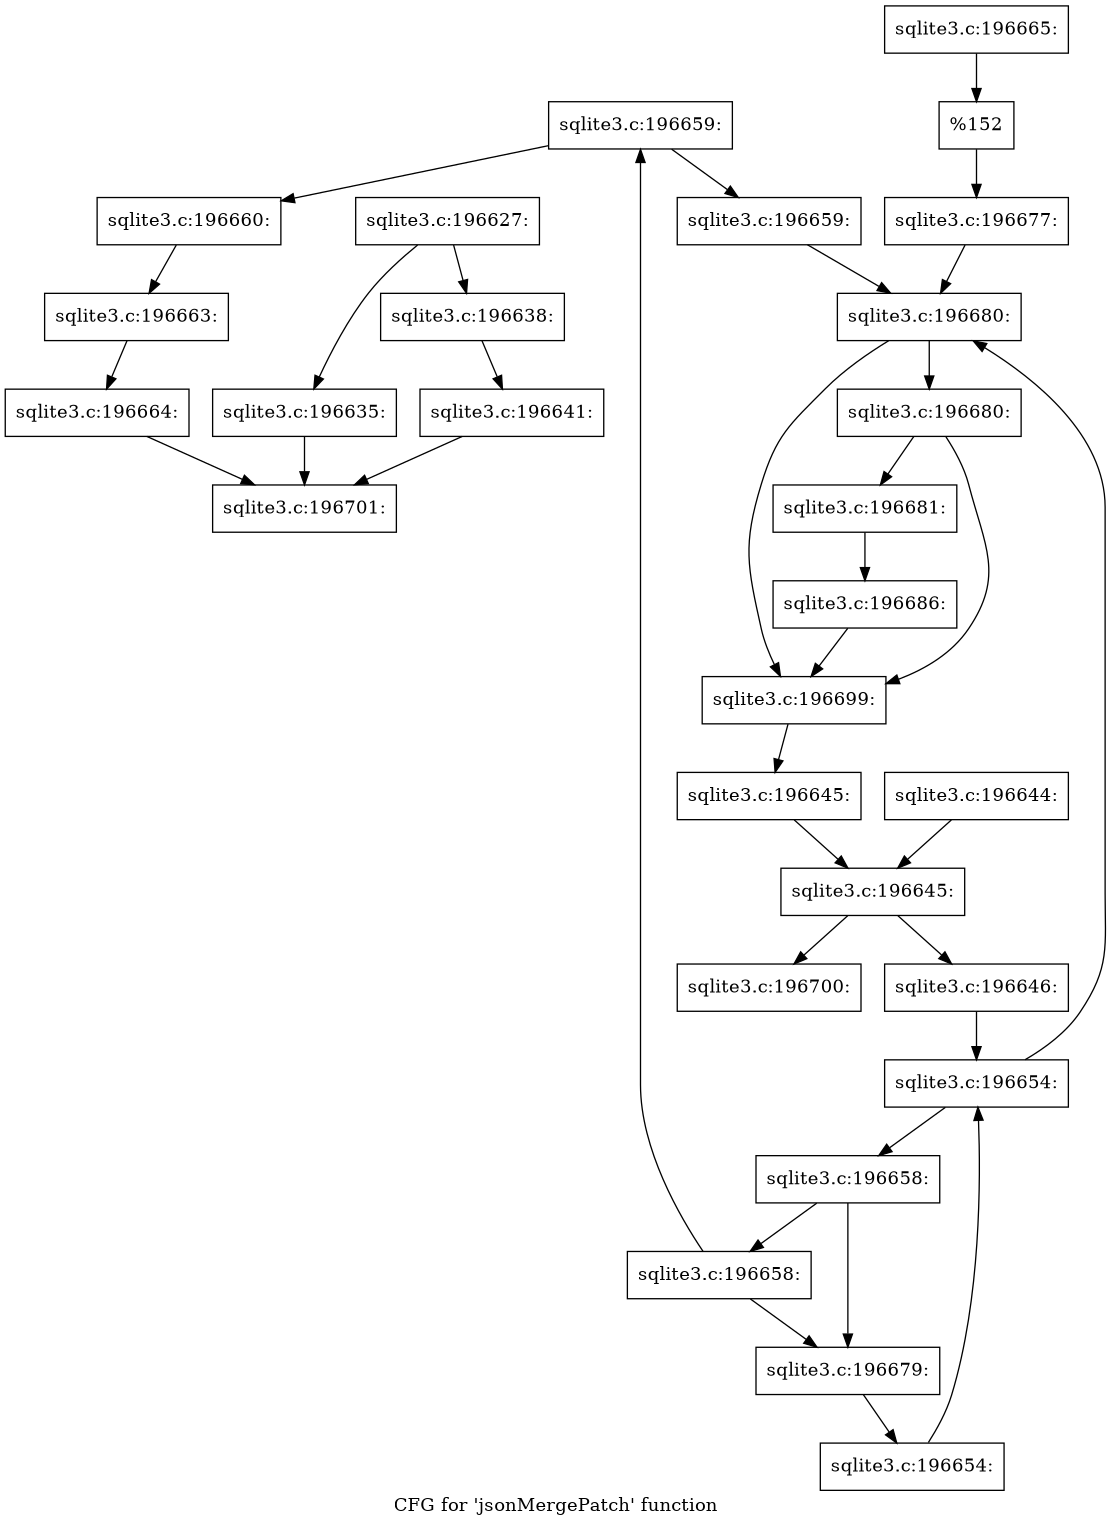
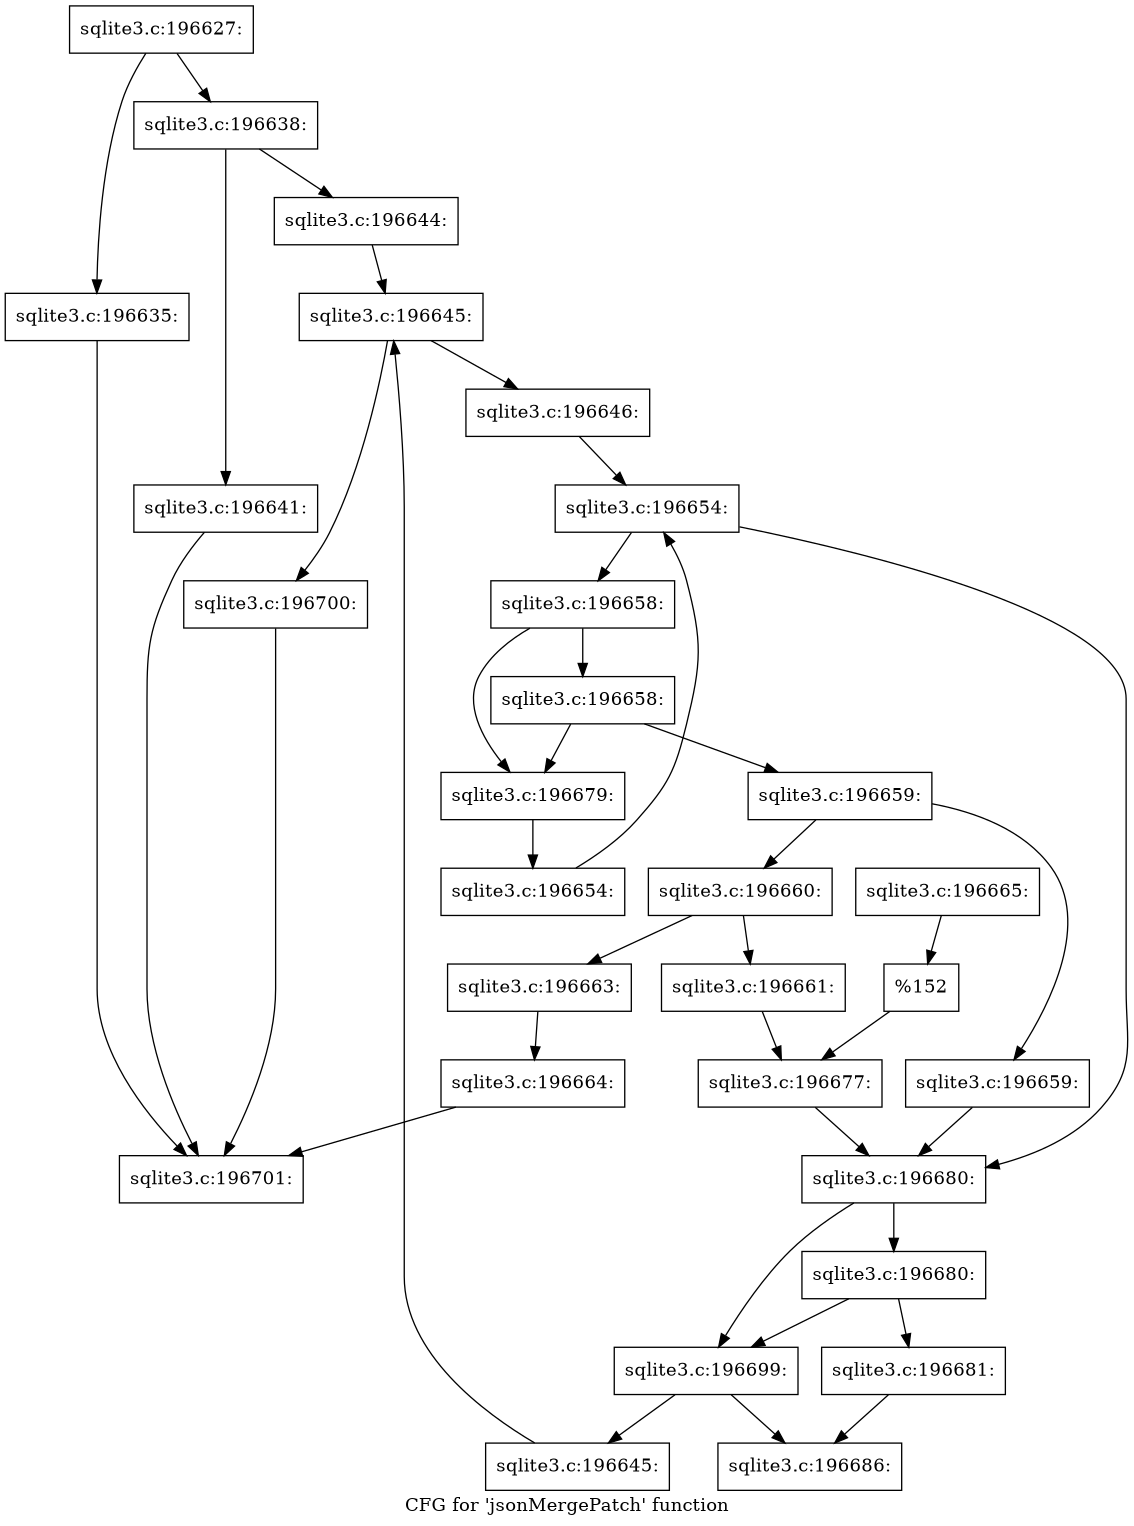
edge "sqlite3.c:196638:" -> "sqlite3.c:196644:": added
edge "sqlite3.c:196686:" -> "sqlite3.c:196699:": reversed
edge "sqlite3.c:196700:" -> "sqlite3.c:196701:": added
node "sqlite3.c:196661:": added
